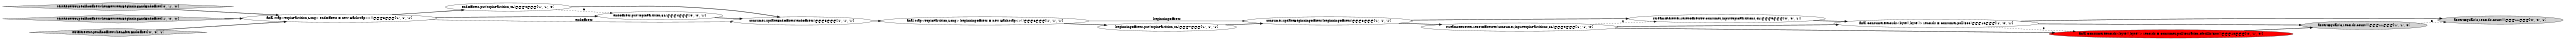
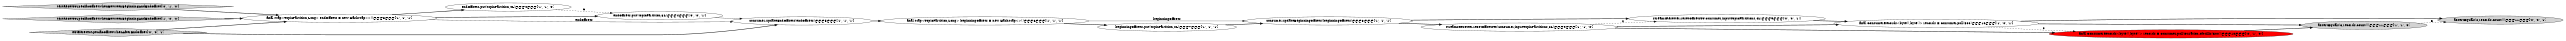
edge "endOffsets.put(topicPartition,4L)@@@4@@@['1', '1', '0']" -> "consumer.updateEndOffsets(endOffsets)@@@5@@@['1', '1', '1']": now "testResetToSpecificOffsetWhenAfterEndOffset['0', '0', '1']" -> "consumer.updateEndOffsets(endOffsets)@@@5@@@['1', '1', '1']"
edge "endOffsets.put(topicPartition,3L)@@@4@@@['0', '0', '1']" -> "consumer.updateEndOffsets(endOffsets)@@@5@@@['1', '1', '1']": style bold -> solid
